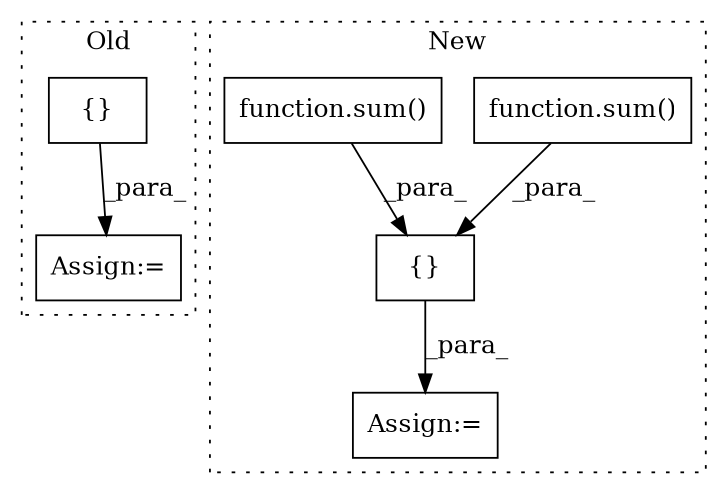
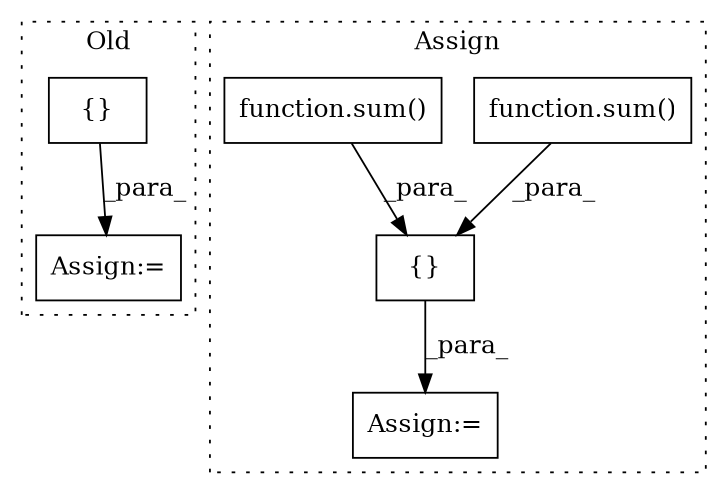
cluster "New": label "New" -> "Assign"
